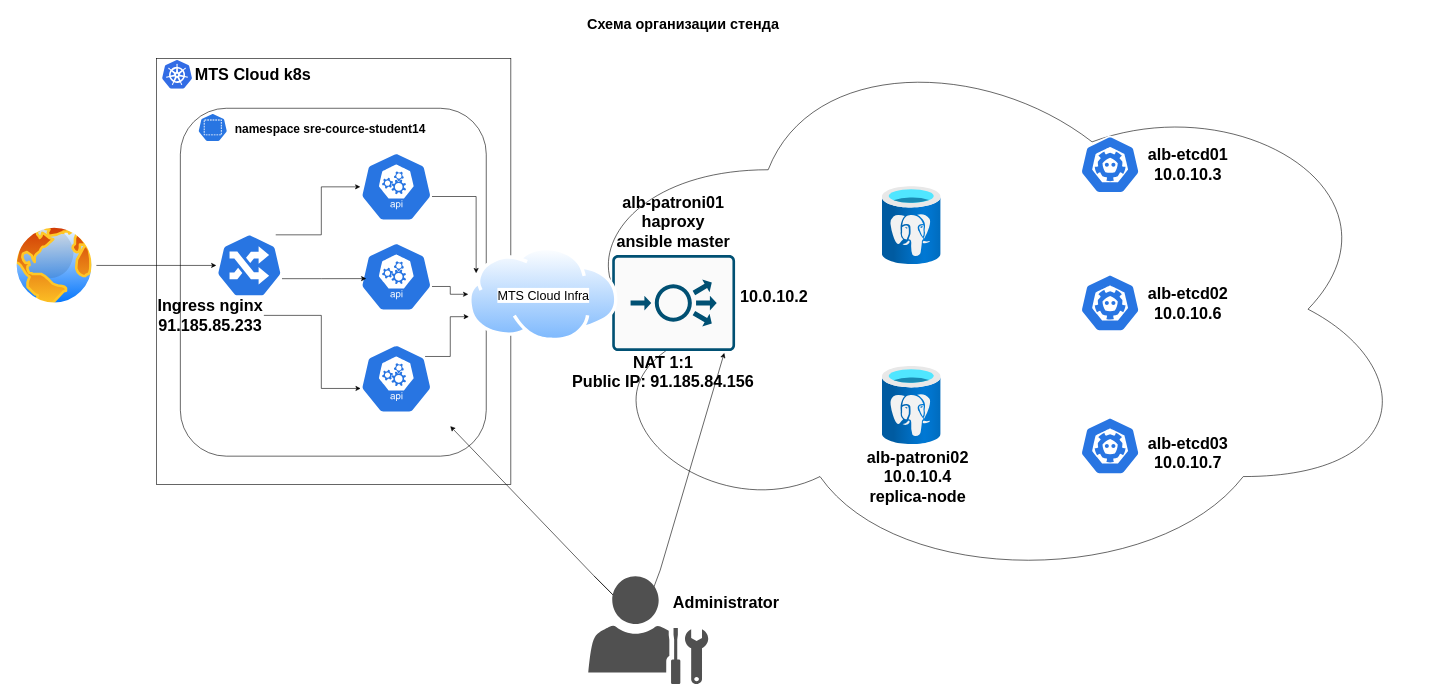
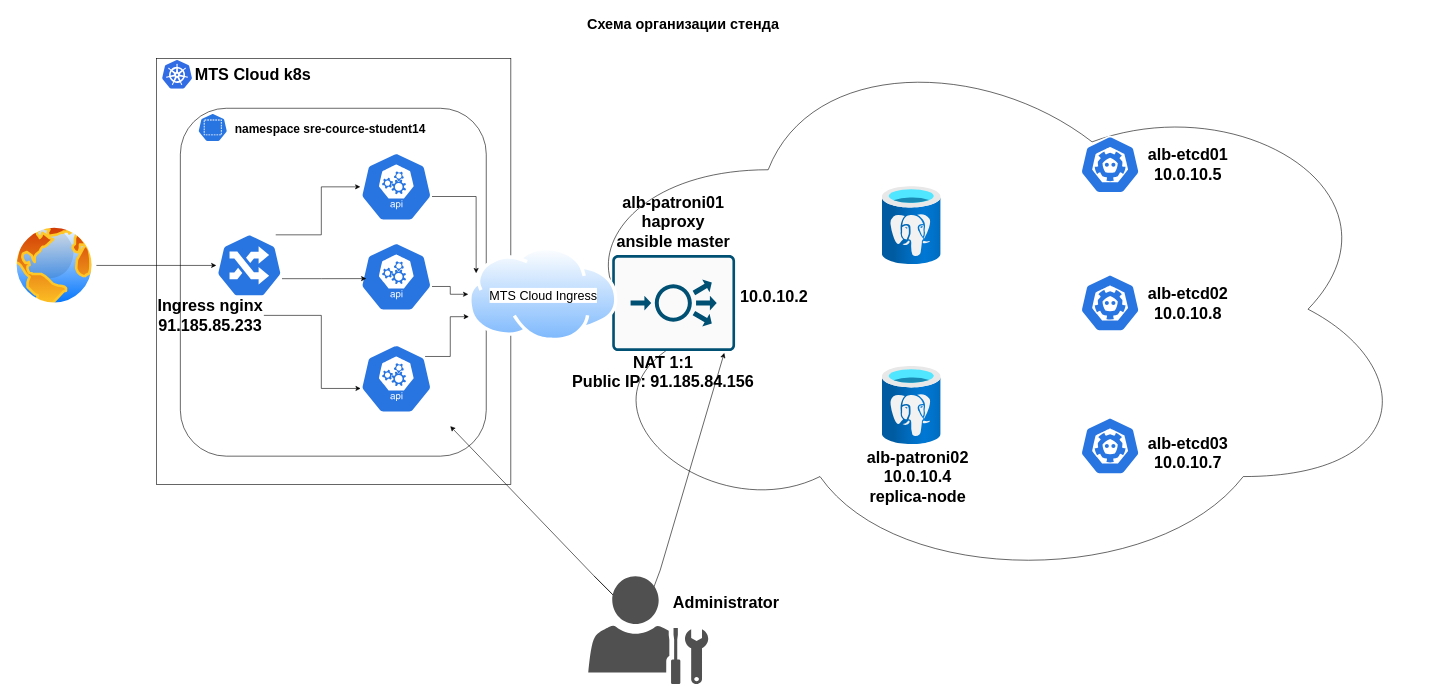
node "alb-etcd0110.0.10.3": label "alb-etcd0110.0.10.3" -> "alb-etcd0110.0.10.5"
node "MTS Cloud Infra": label "MTS Cloud Infra" -> "MTS Cloud Ingress"
node "alb-etcd0210.0.10.6": label "alb-etcd0210.0.10.6" -> "alb-etcd0210.0.10.8"
